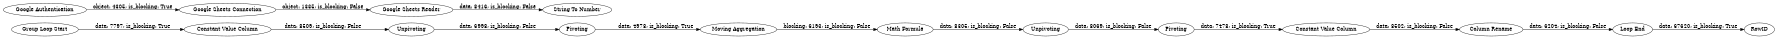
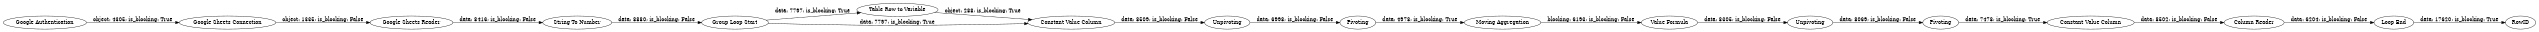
node "Table Row to Variable": added
edge "String To Number" -> "Group Loop Start": added, label "data: 8880; is_blocking: False"
edge "Loop End" -> "RowID": label "data: 67620; is_blocking: True" -> "data: 17620; is_blocking: True"
node "Math Formula": label "Math Formula" -> "Value Formula"
node "Column Rename": label "Column Rename" -> "Column Reader"
